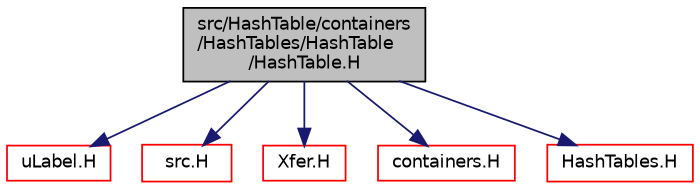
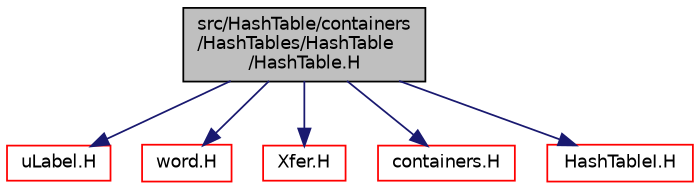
node "src.H": label "src.H" -> "word.H"
node "HashTables.H": label "HashTables.H" -> "HashTableI.H"
